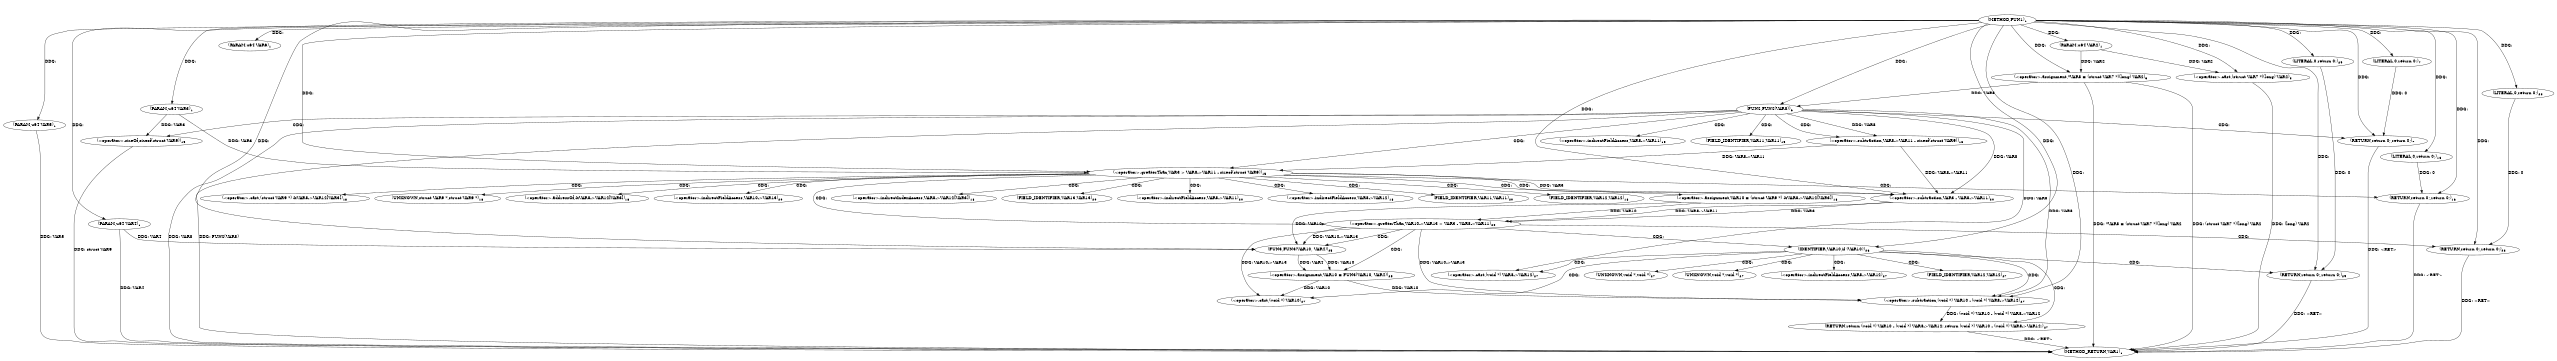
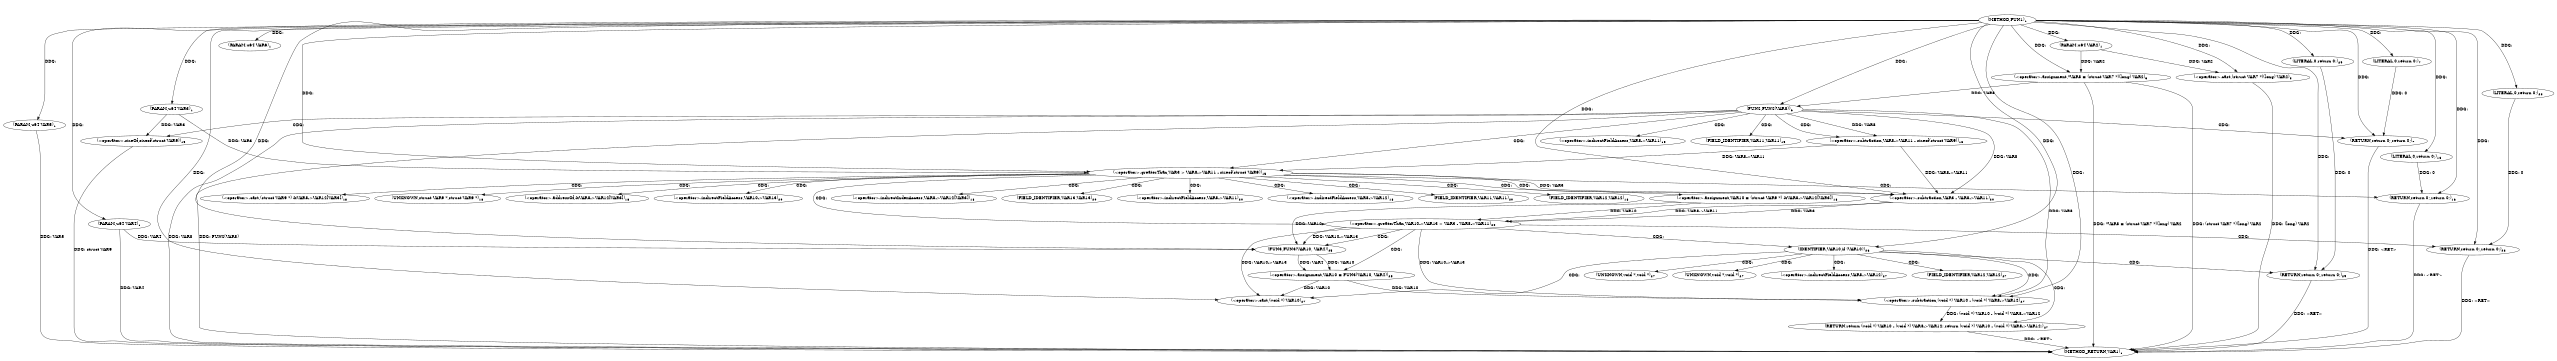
edge "(METHOD,FUN1)" -> "(<operator>.cast,(void *) VAR10)": added, label "DDG:"
node "(<operator>.cast,(void *) VAR8->VAR12)": removed
